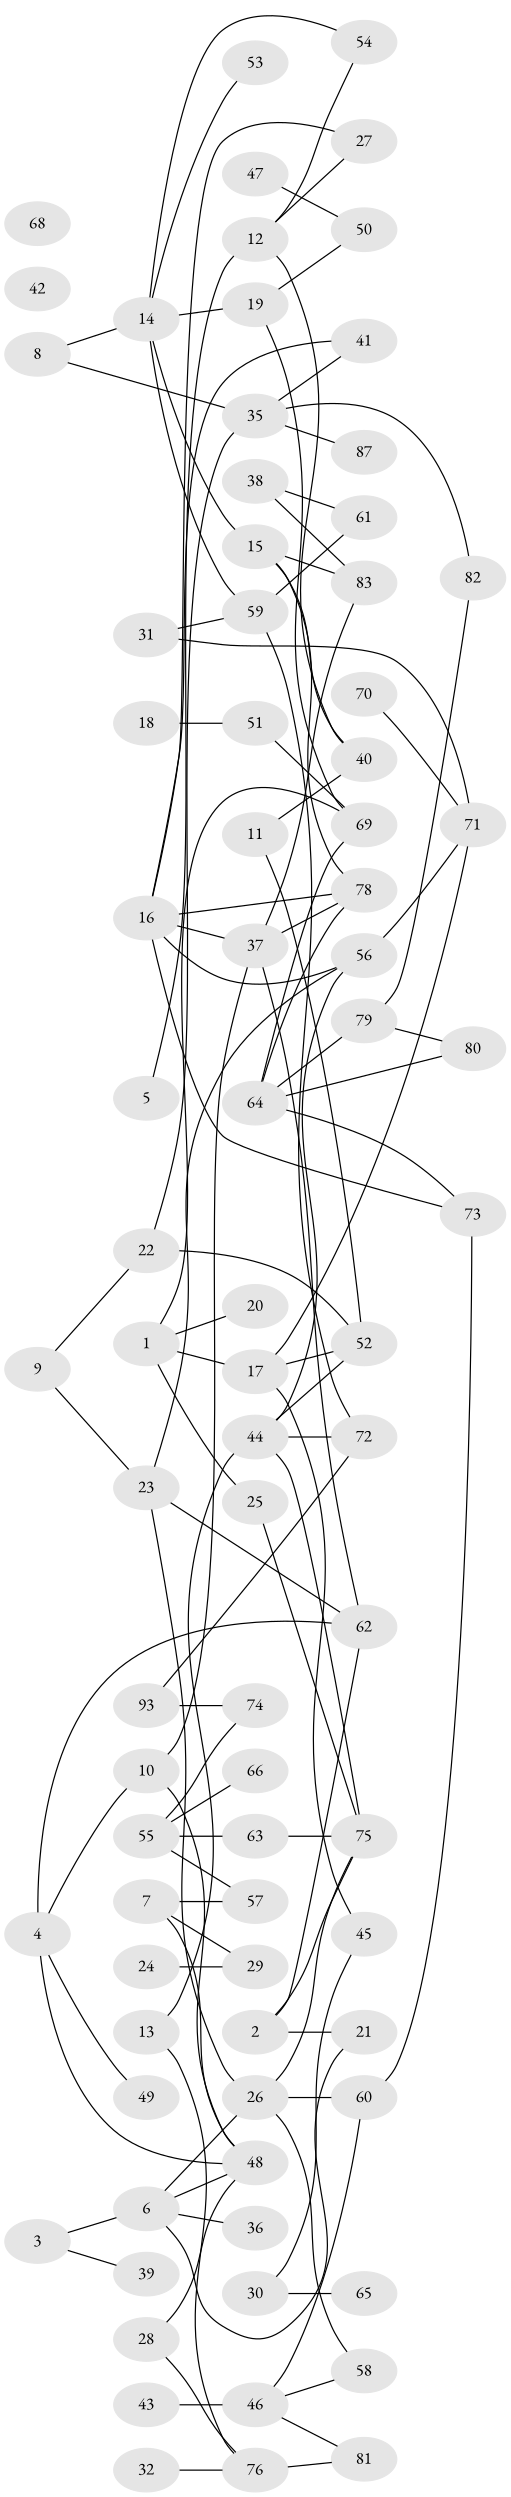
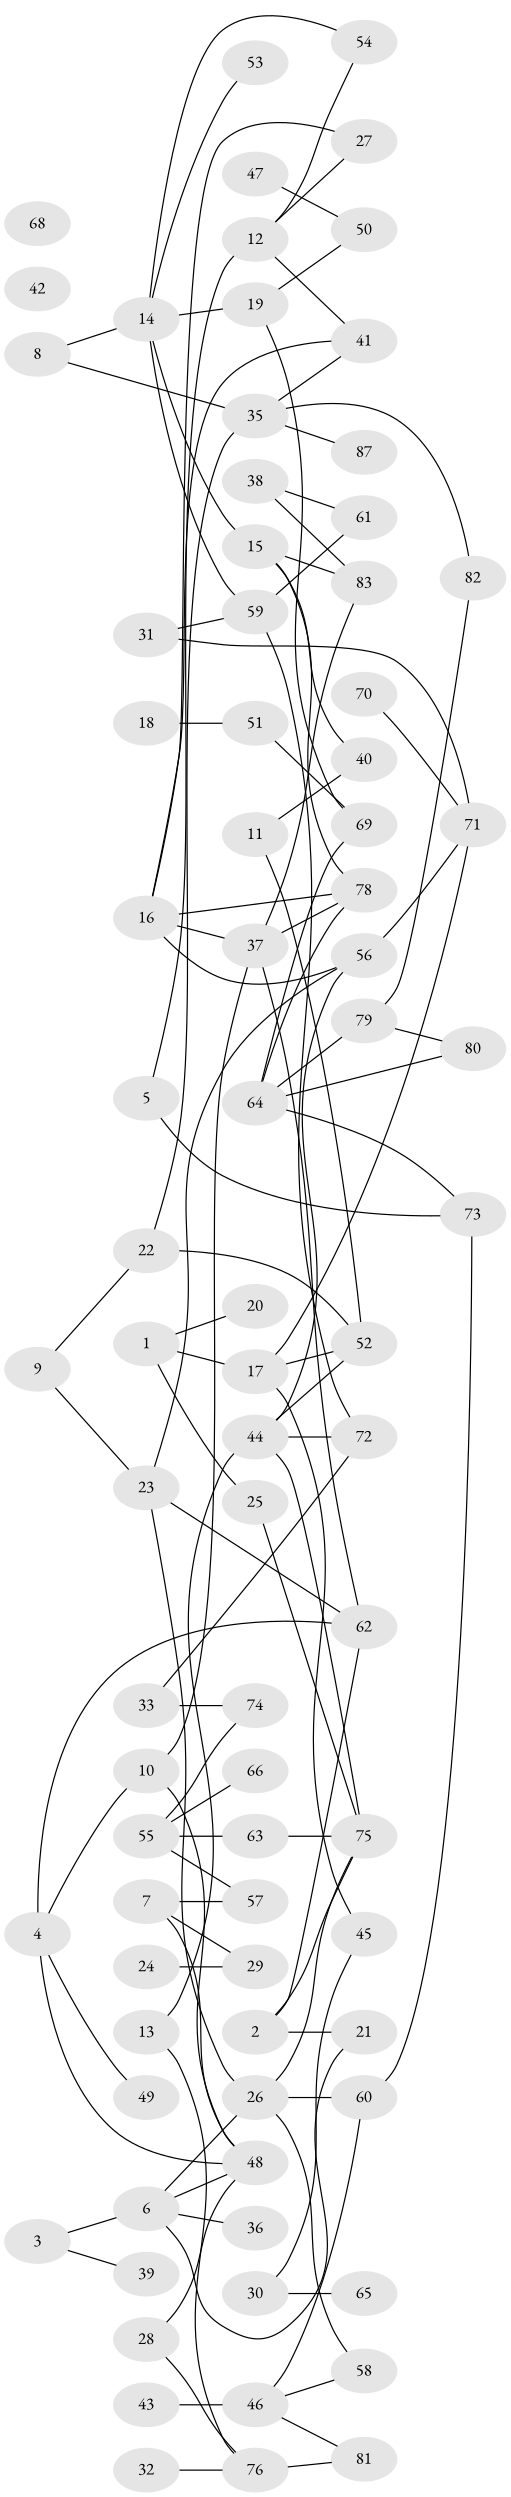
edge "12" -- "40": now "12" -- "41"
edge "69" -- "1": removed
edge "16" -- "73": now "5" -- "73"
node "93": label "93" -> "33"
